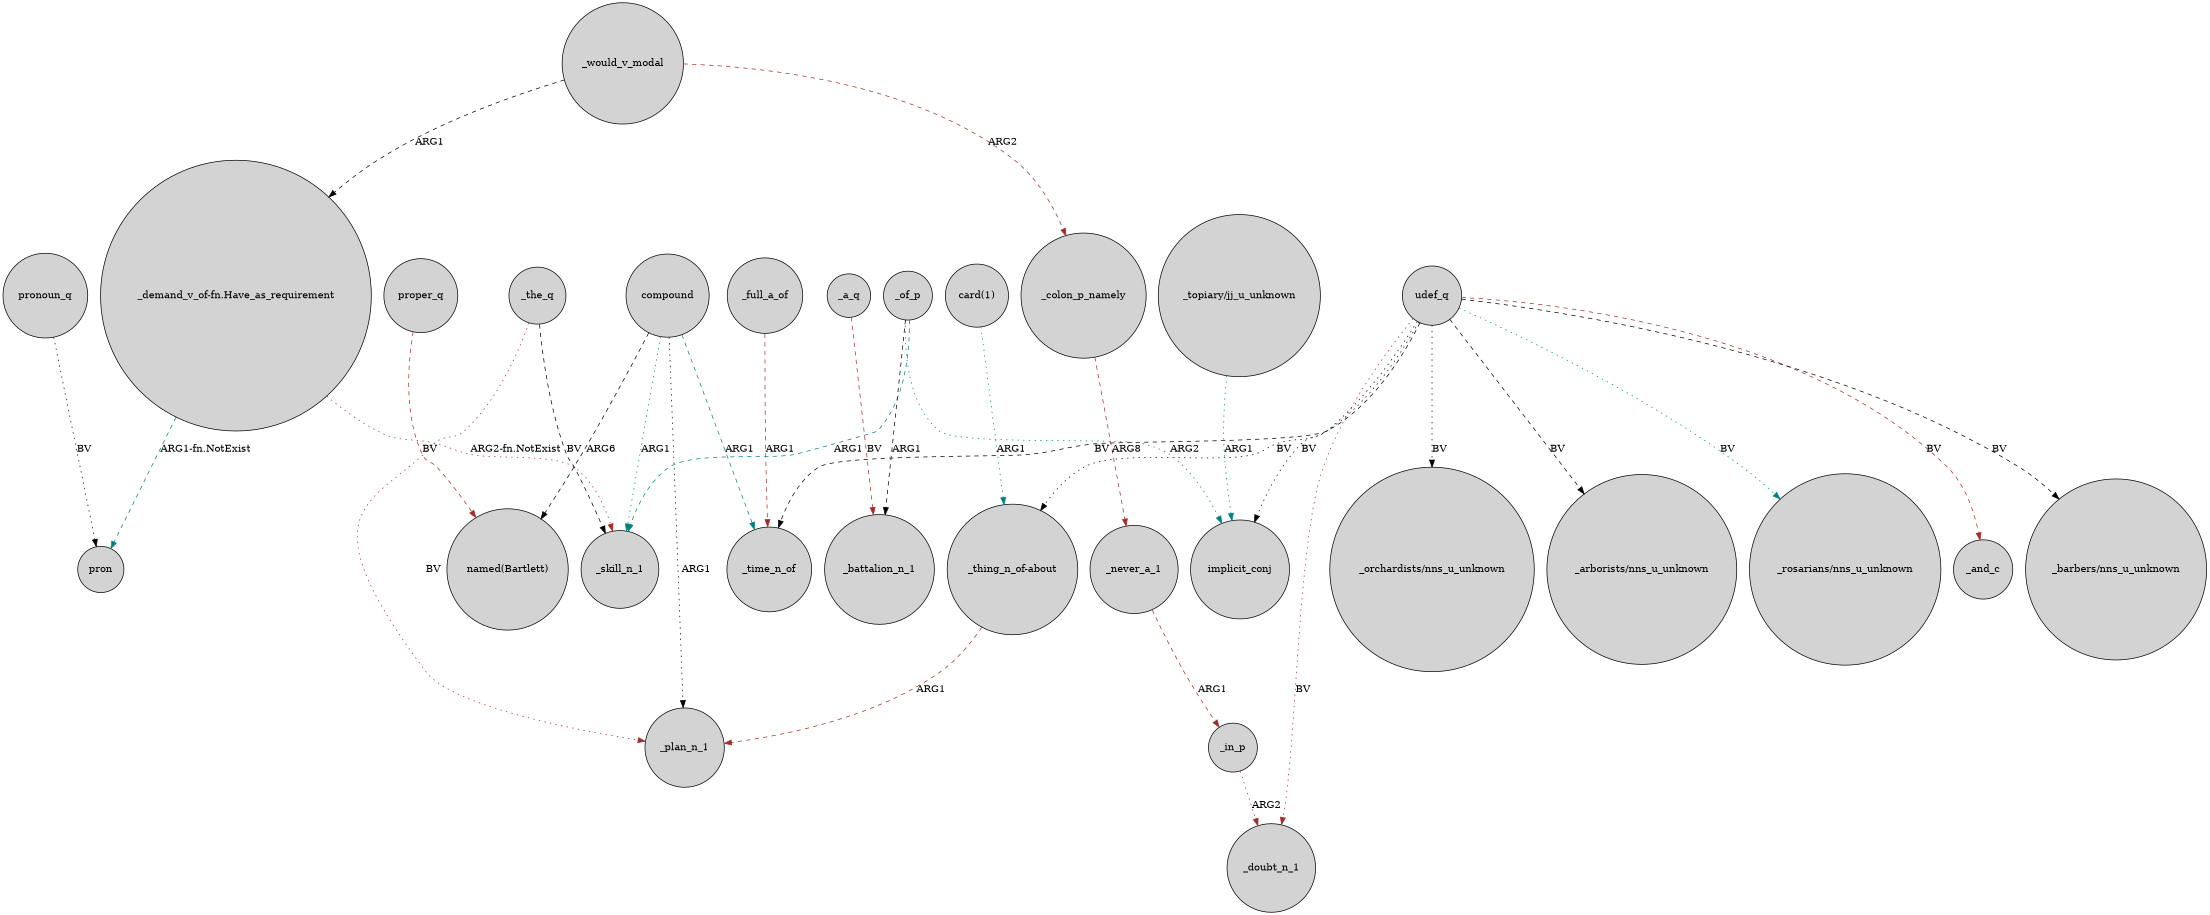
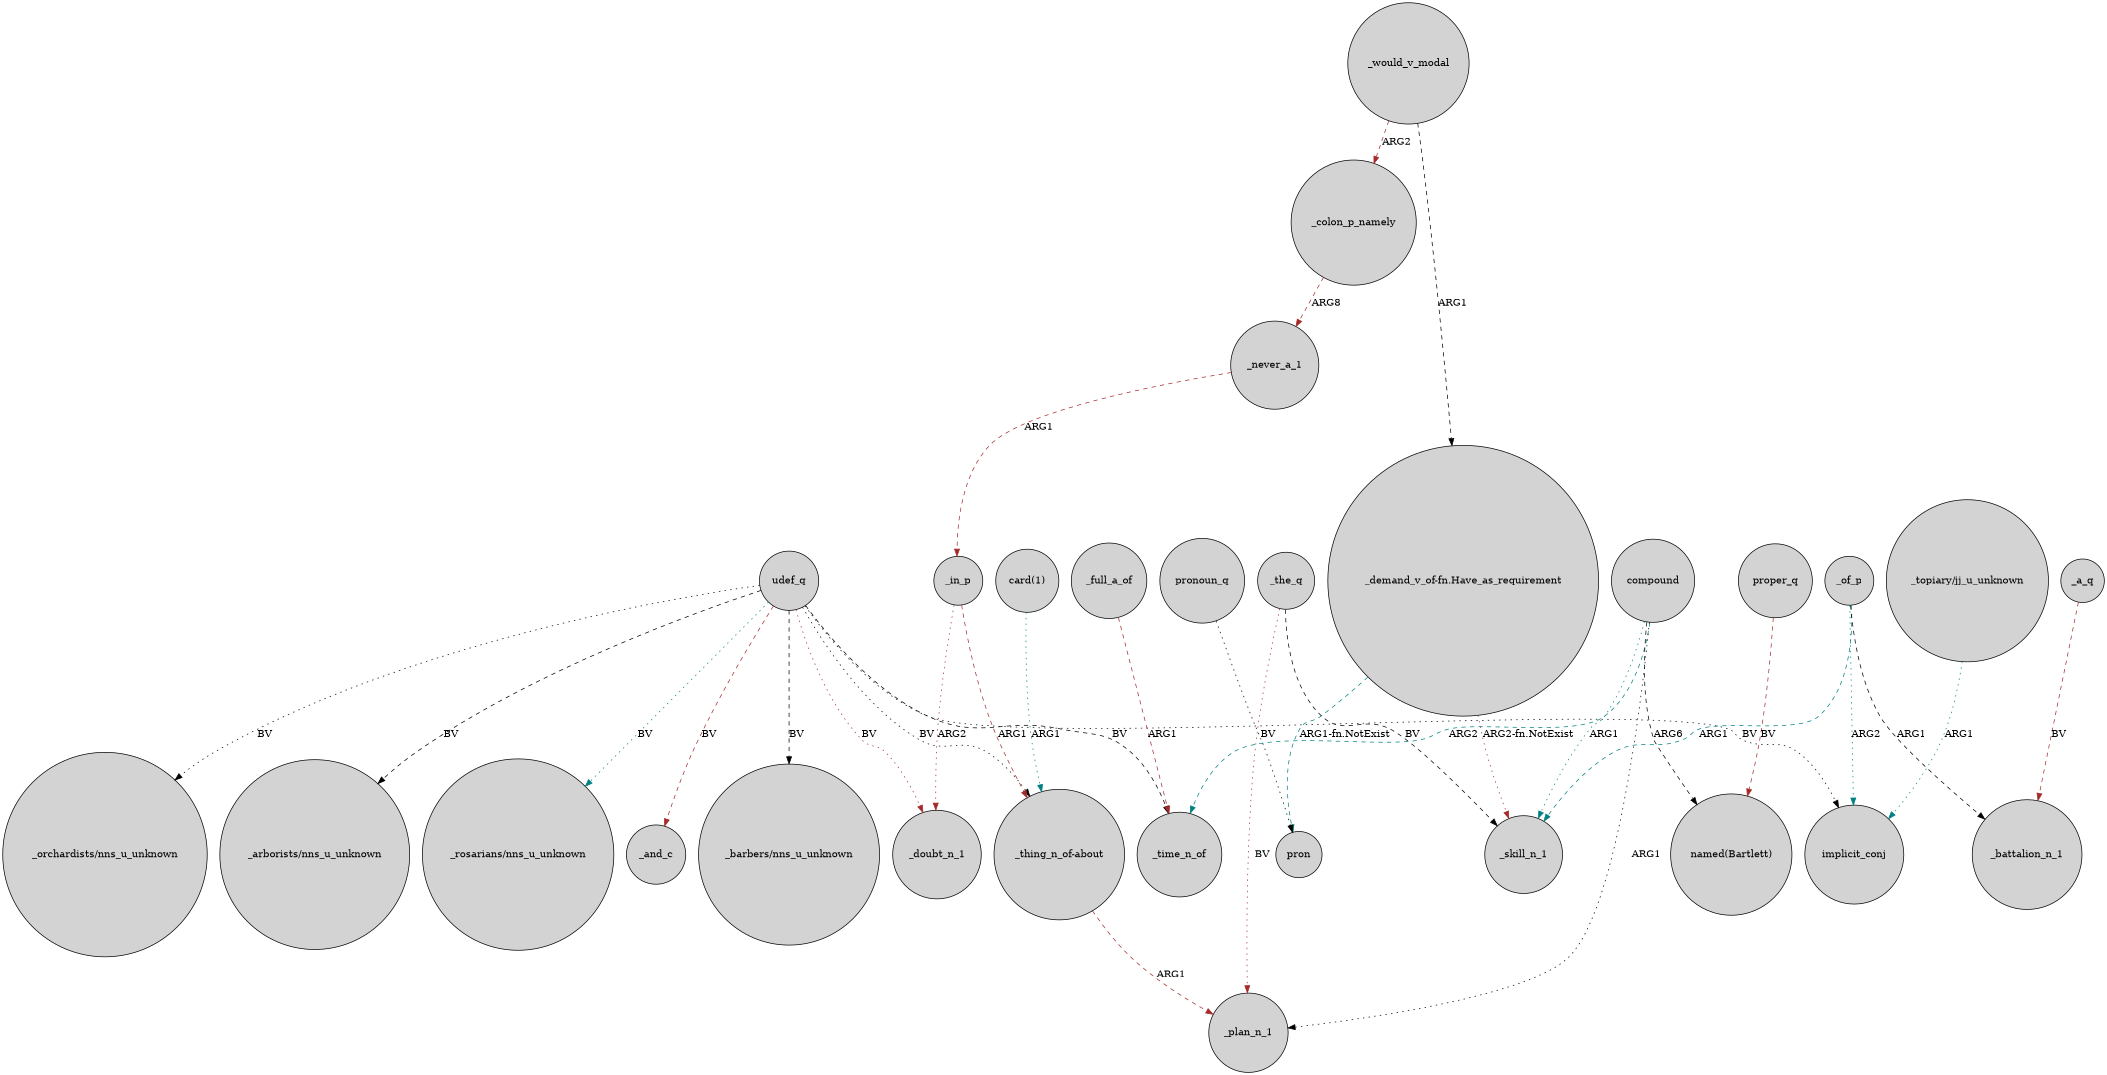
edge "compound" -> "_time_n_of": label "ARG1" -> "ARG2"
edge "_in_p" -> "_thing_n_of-about": added, label "ARG1"
